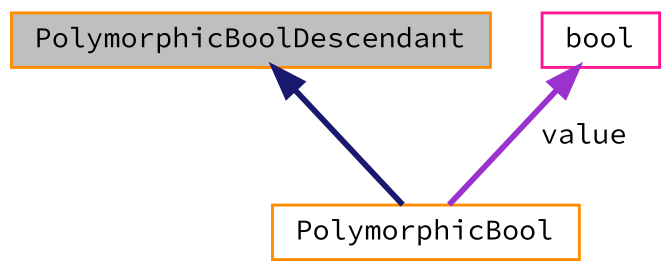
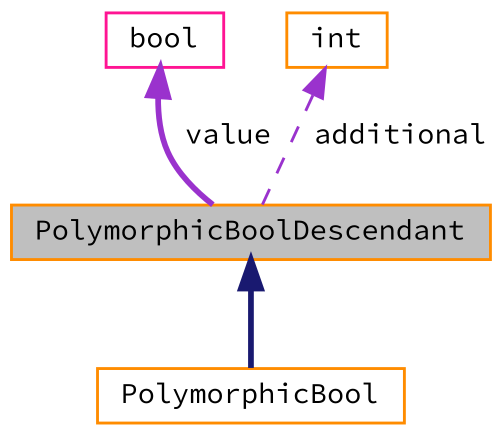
node "int": added
edge "PolymorphicBool" -> "bool": now "PolymorphicBoolDescendant" -> "bool"
